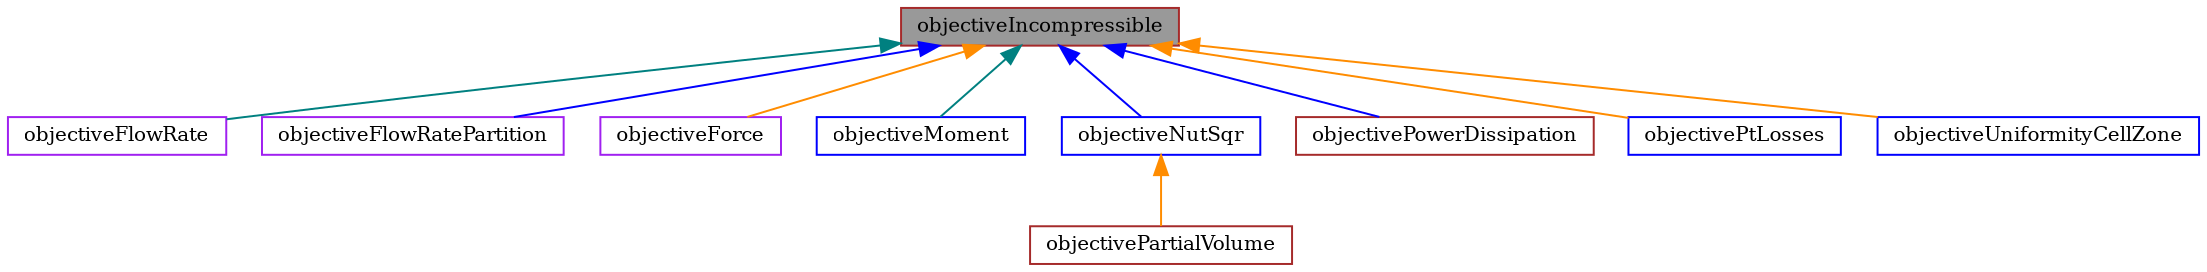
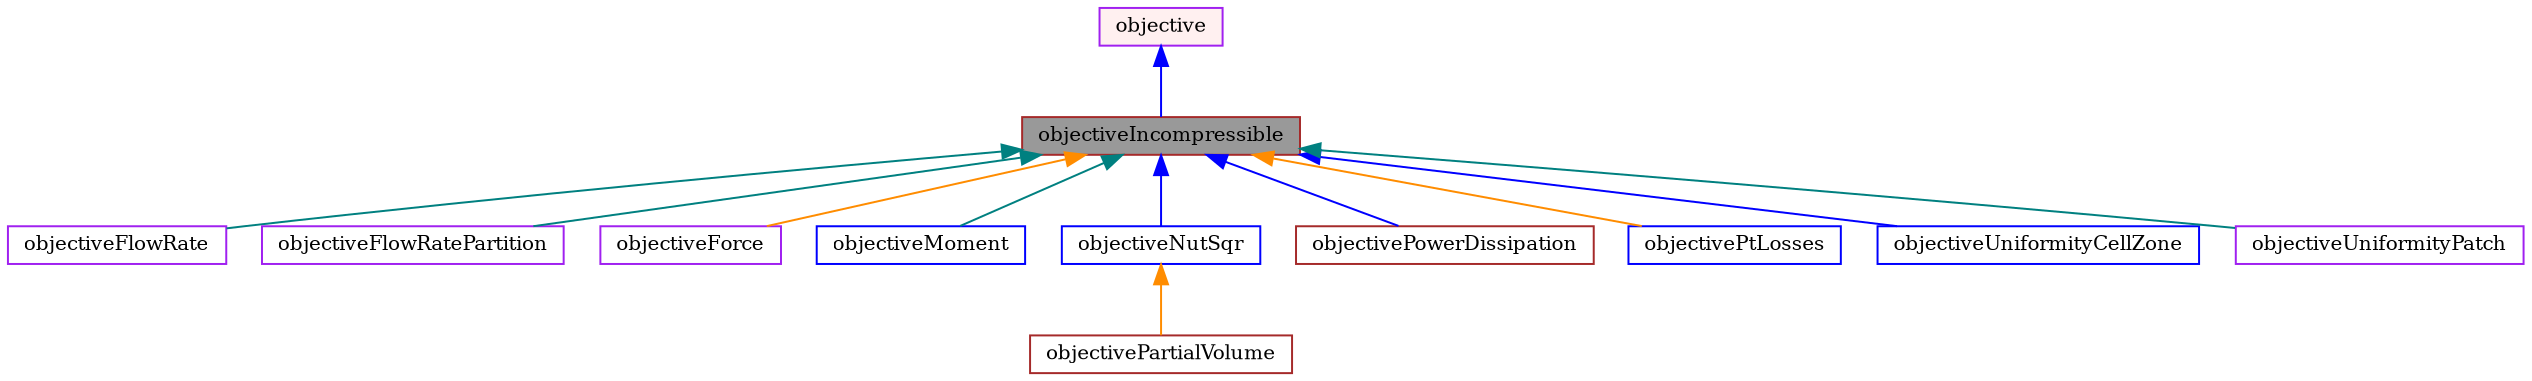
node "objective": added
edge "objectiveUniformityCellZone" -> "objectiveIncompressible": color darkorange -> blue
edge "objectiveFlowRatePartition" -> "objectiveIncompressible": color blue -> teal
node "objectiveUniformityPatch": added
